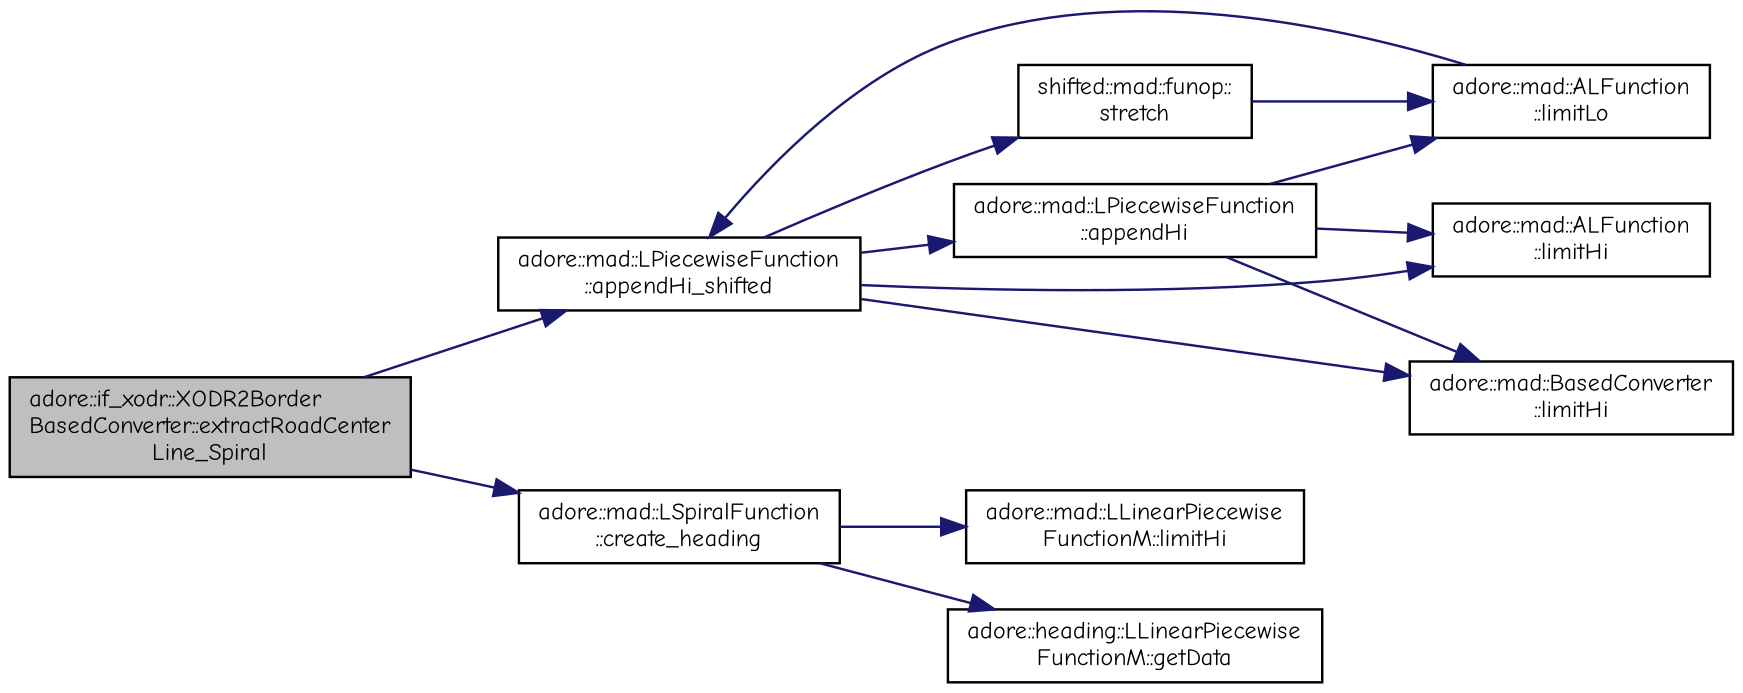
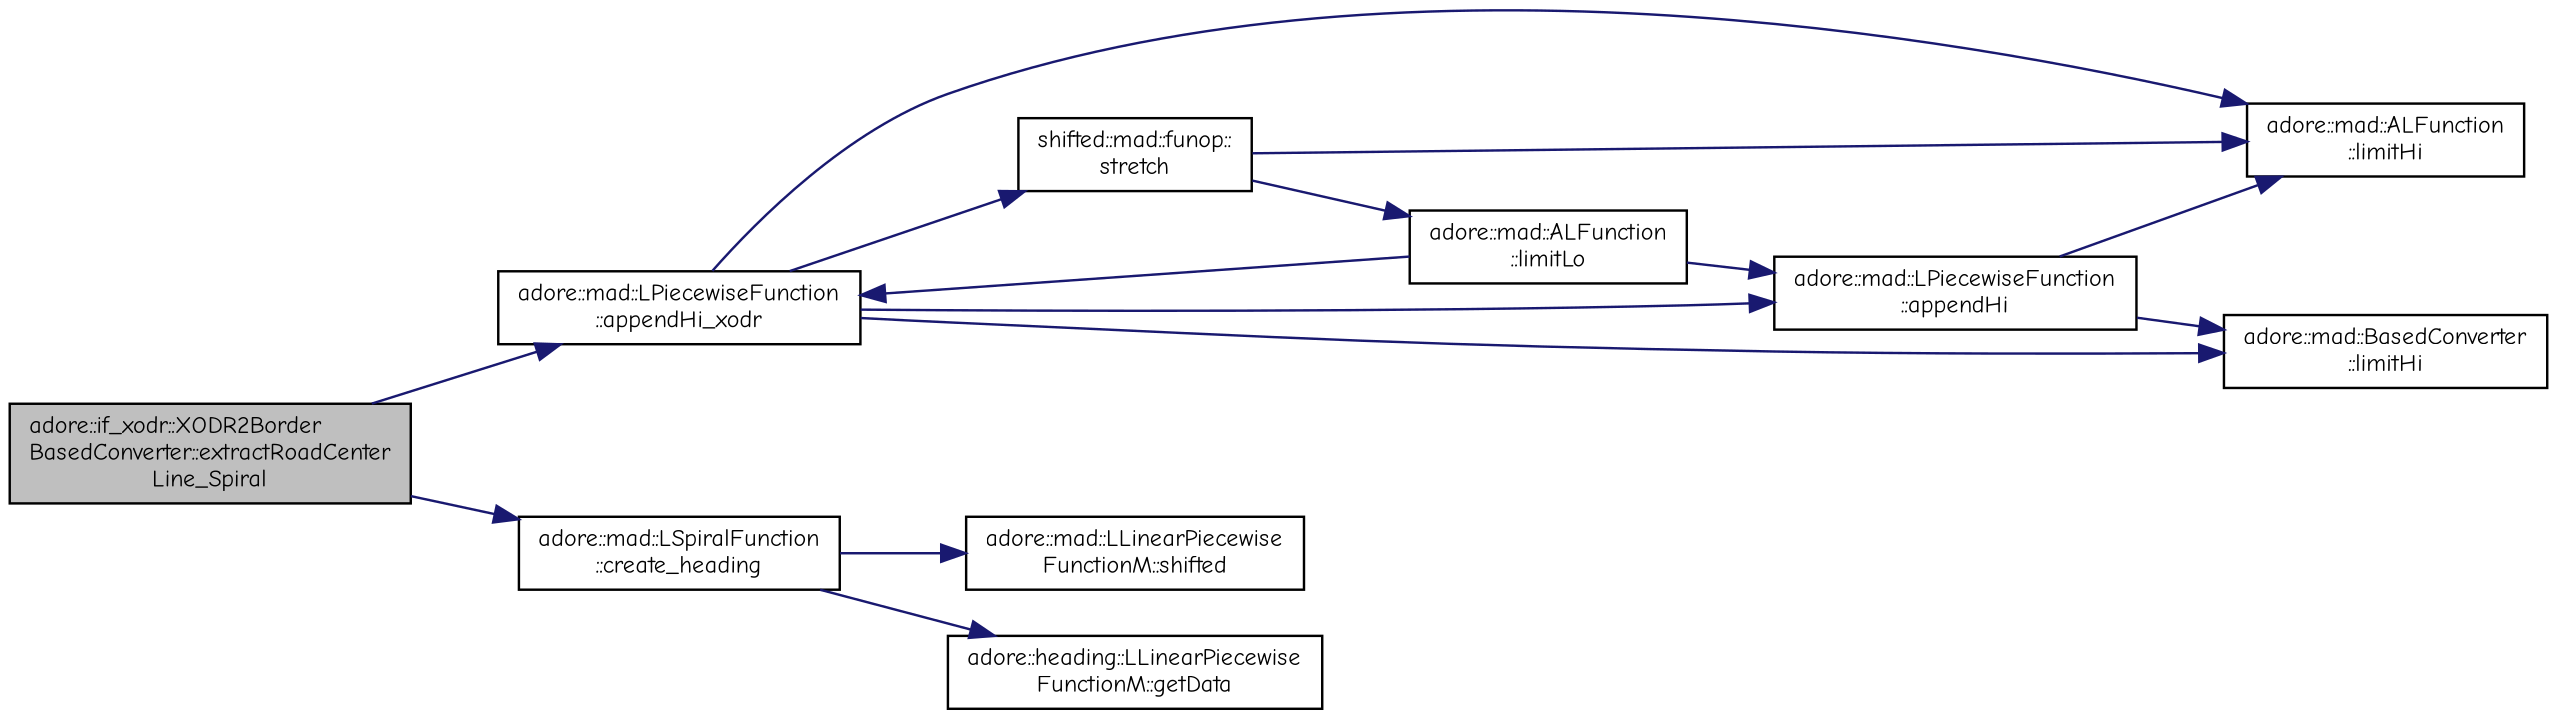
edge "shifted::mad::funop:: stretch" -> "adore::mad::ALFunction ::limitHi": added
edge "adore::mad::LPiecewiseFunction ::appendHi" -> "adore::mad::ALFunction ::limitLo": reversed
node "adore::mad::LPiecewiseFunction ::appendHi_shifted": label "adore::mad::LPiecewiseFunction ::appendHi_shifted" -> "adore::mad::LPiecewiseFunction ::appendHi_xodr"
node "adore::mad::LLinearPiecewise FunctionM::limitHi": label "adore::mad::LLinearPiecewise FunctionM::limitHi" -> "adore::mad::LLinearPiecewise FunctionM::shifted"
